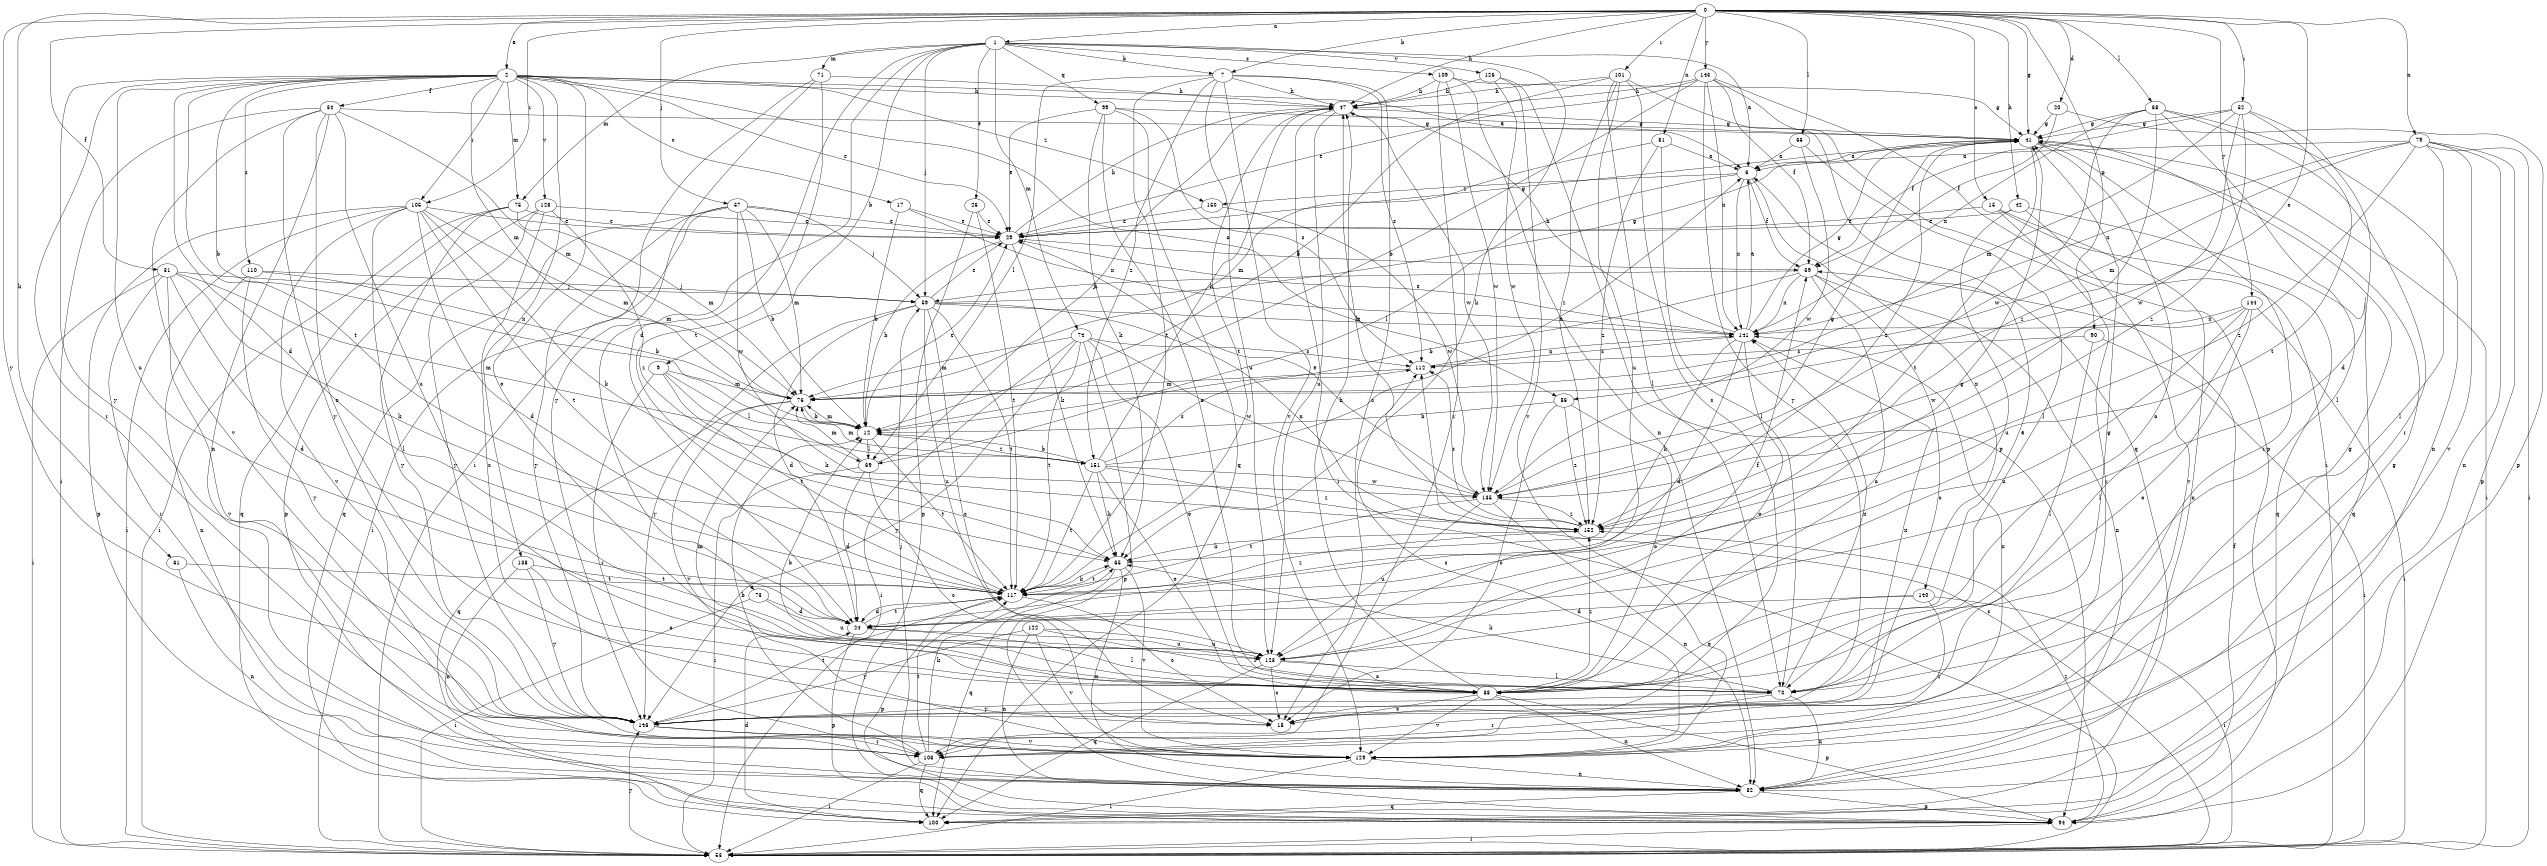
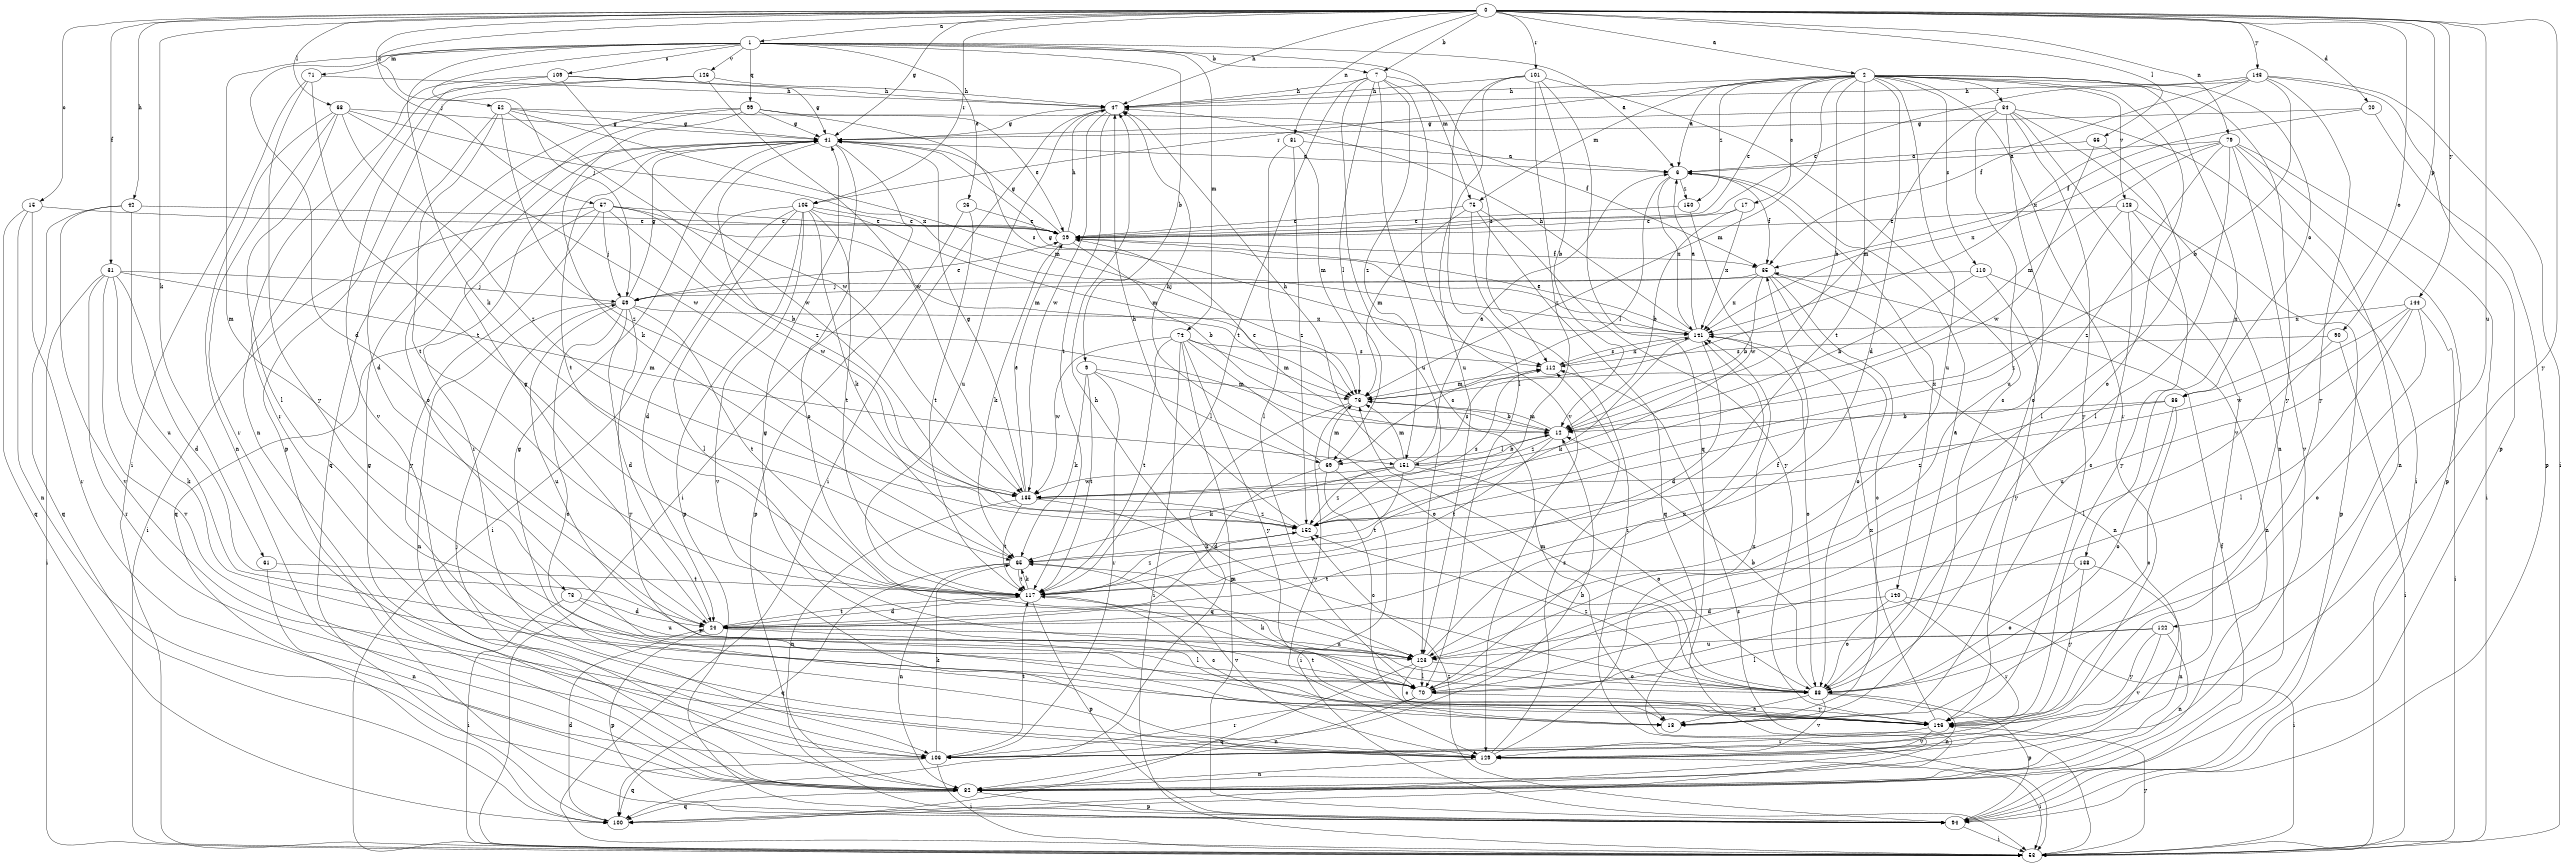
edge "0" -> "122": added, label "u"
node "39": label "39" -> "35"
edge "59" -> "152": now "59" -> "82"
edge "31" -> "65": now "31" -> "70"
